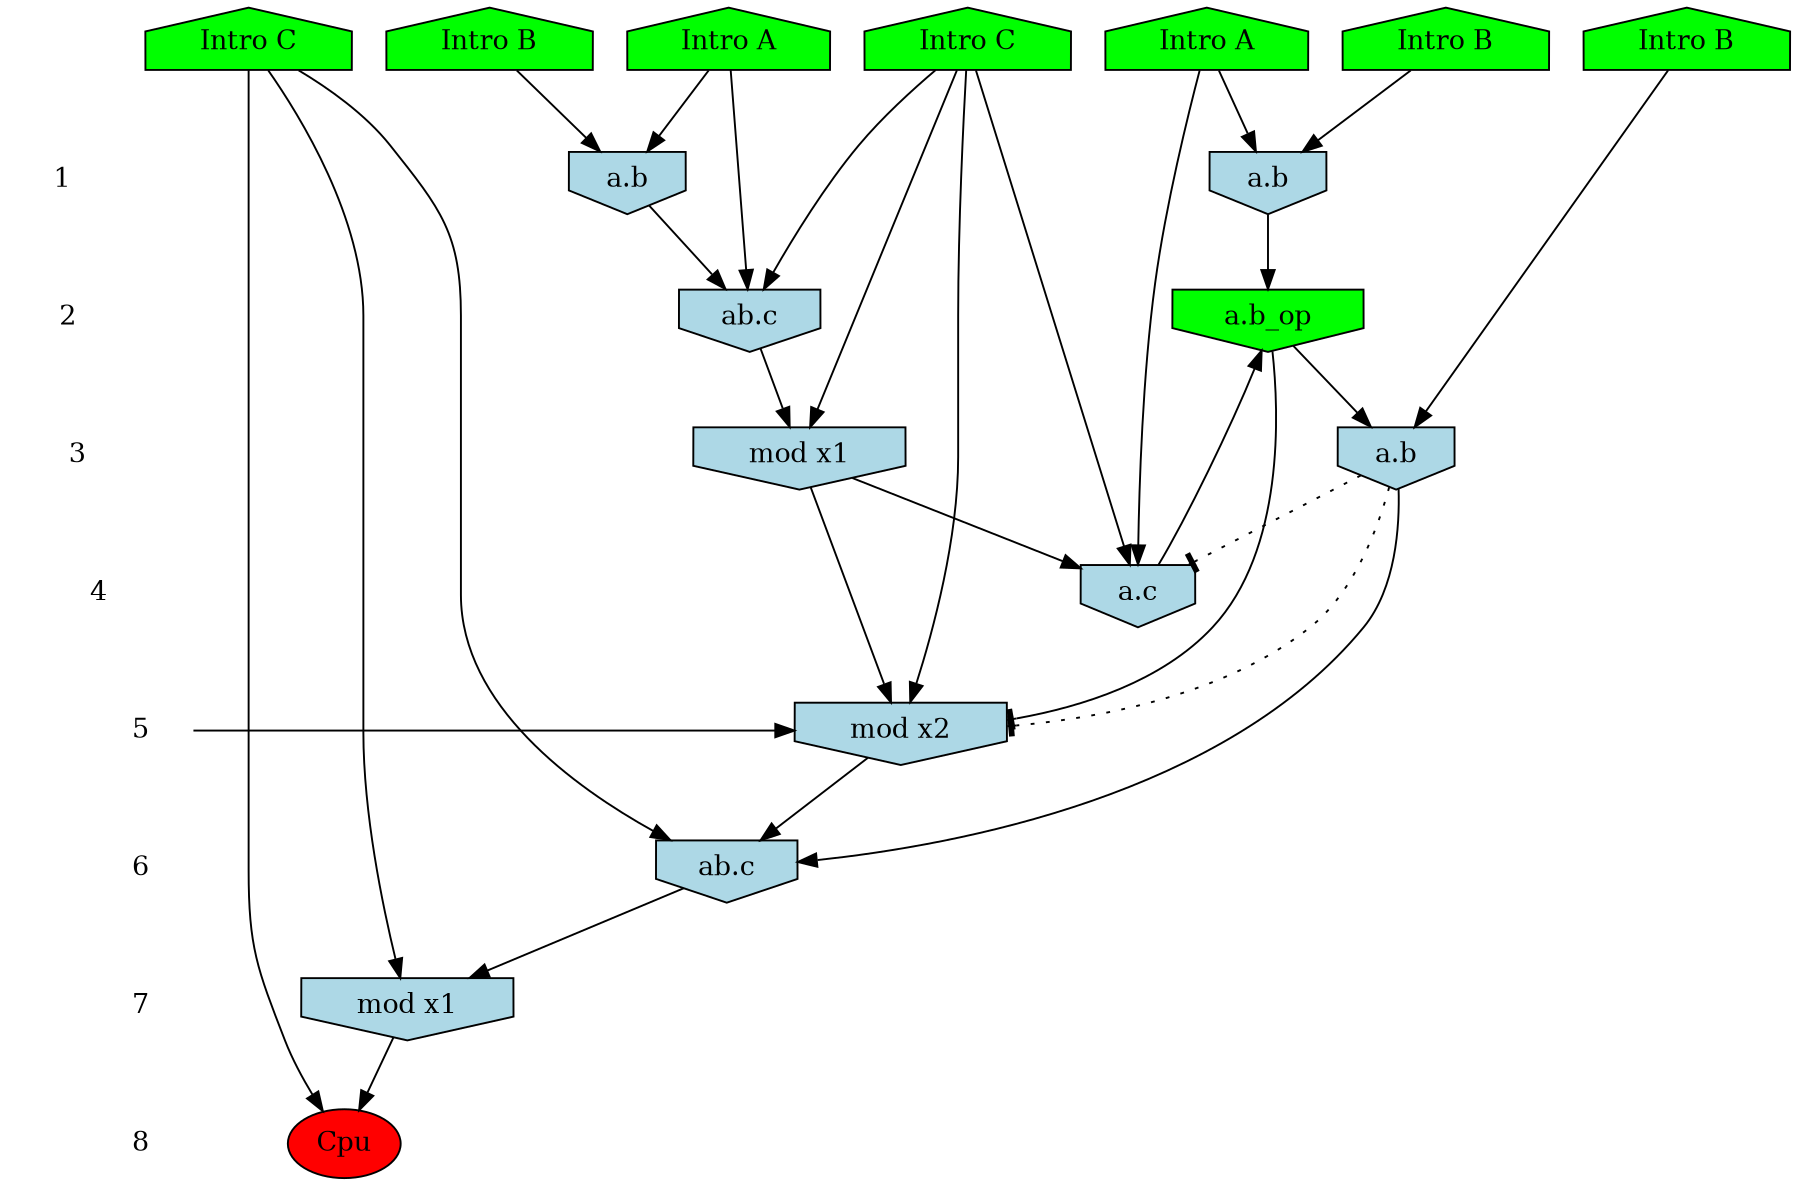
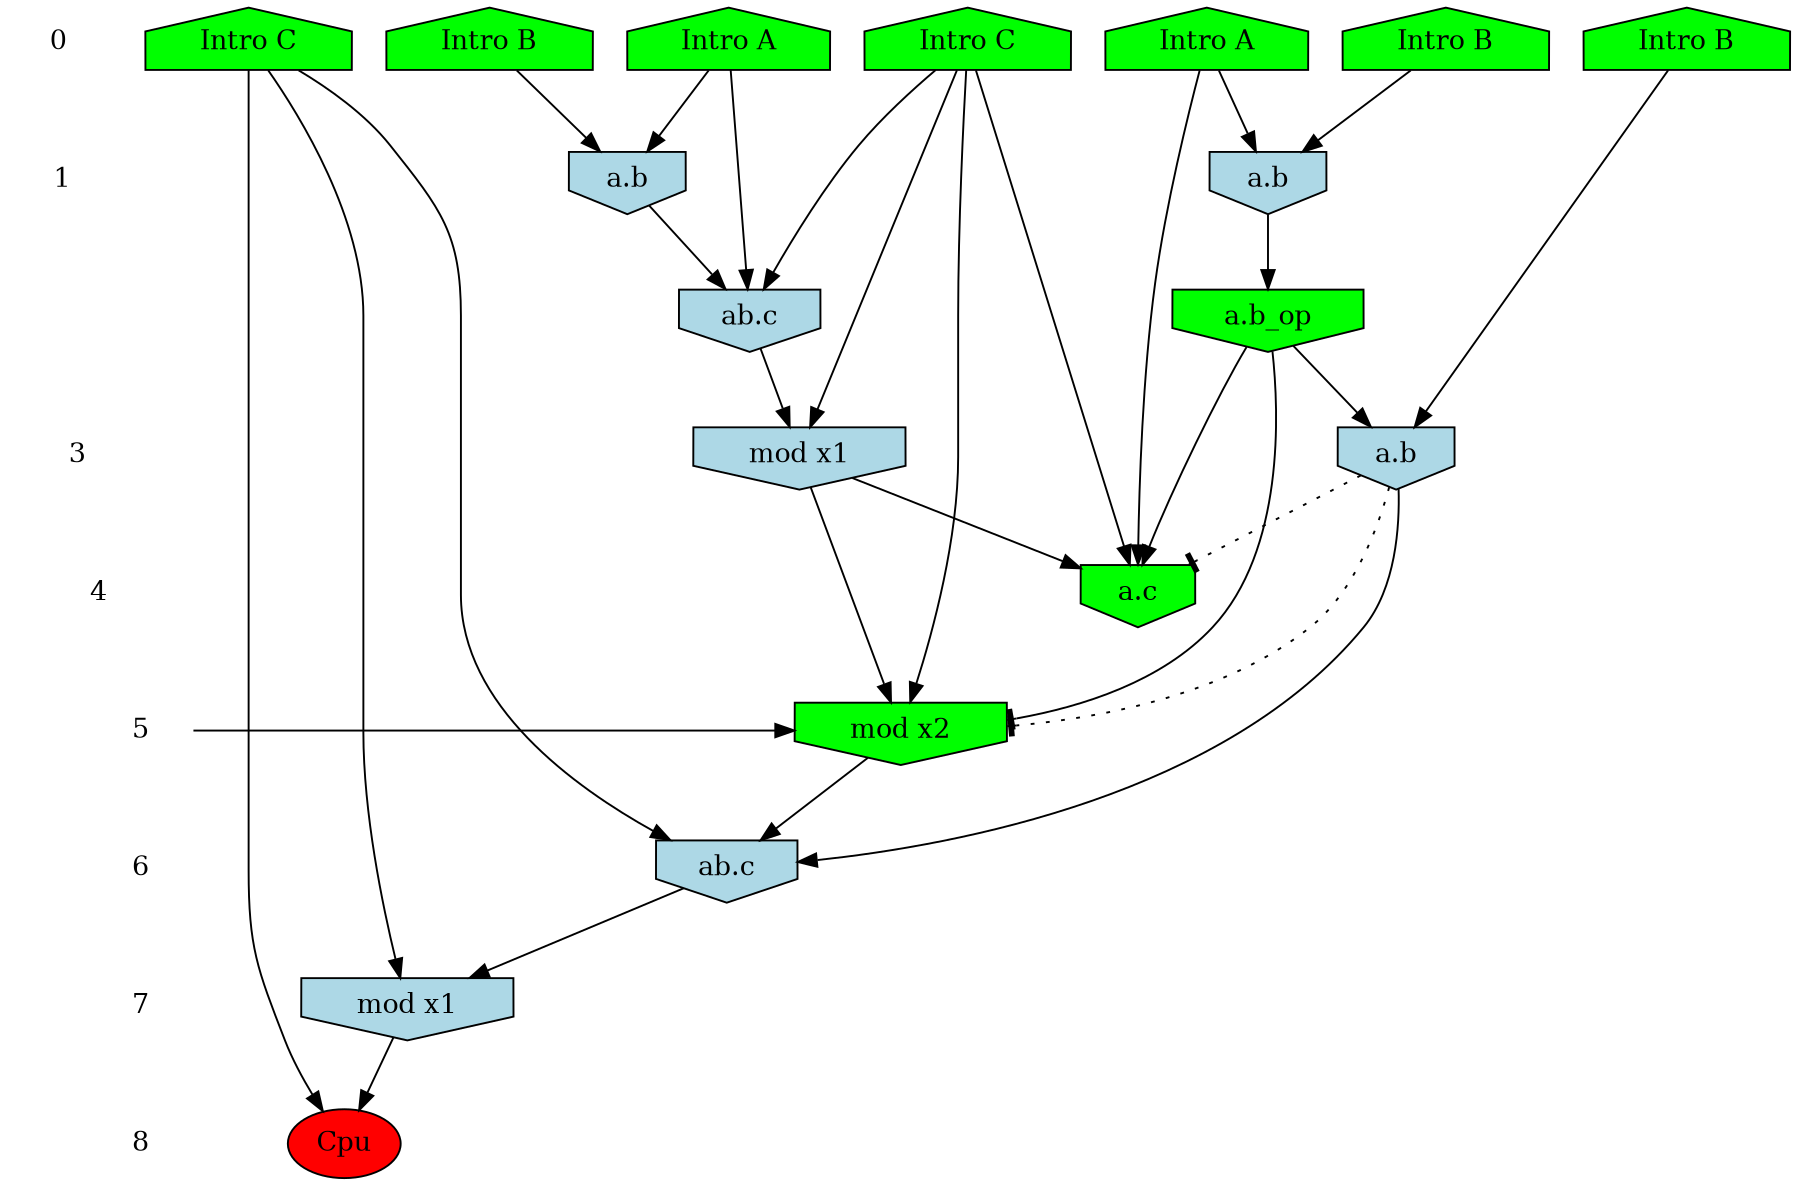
node "0": added
node "2": removed
edge "a.c" -> "a.b_op": reversed
node "a.c": fillcolor lightblue -> green
node "mod x2": fillcolor lightblue -> green
